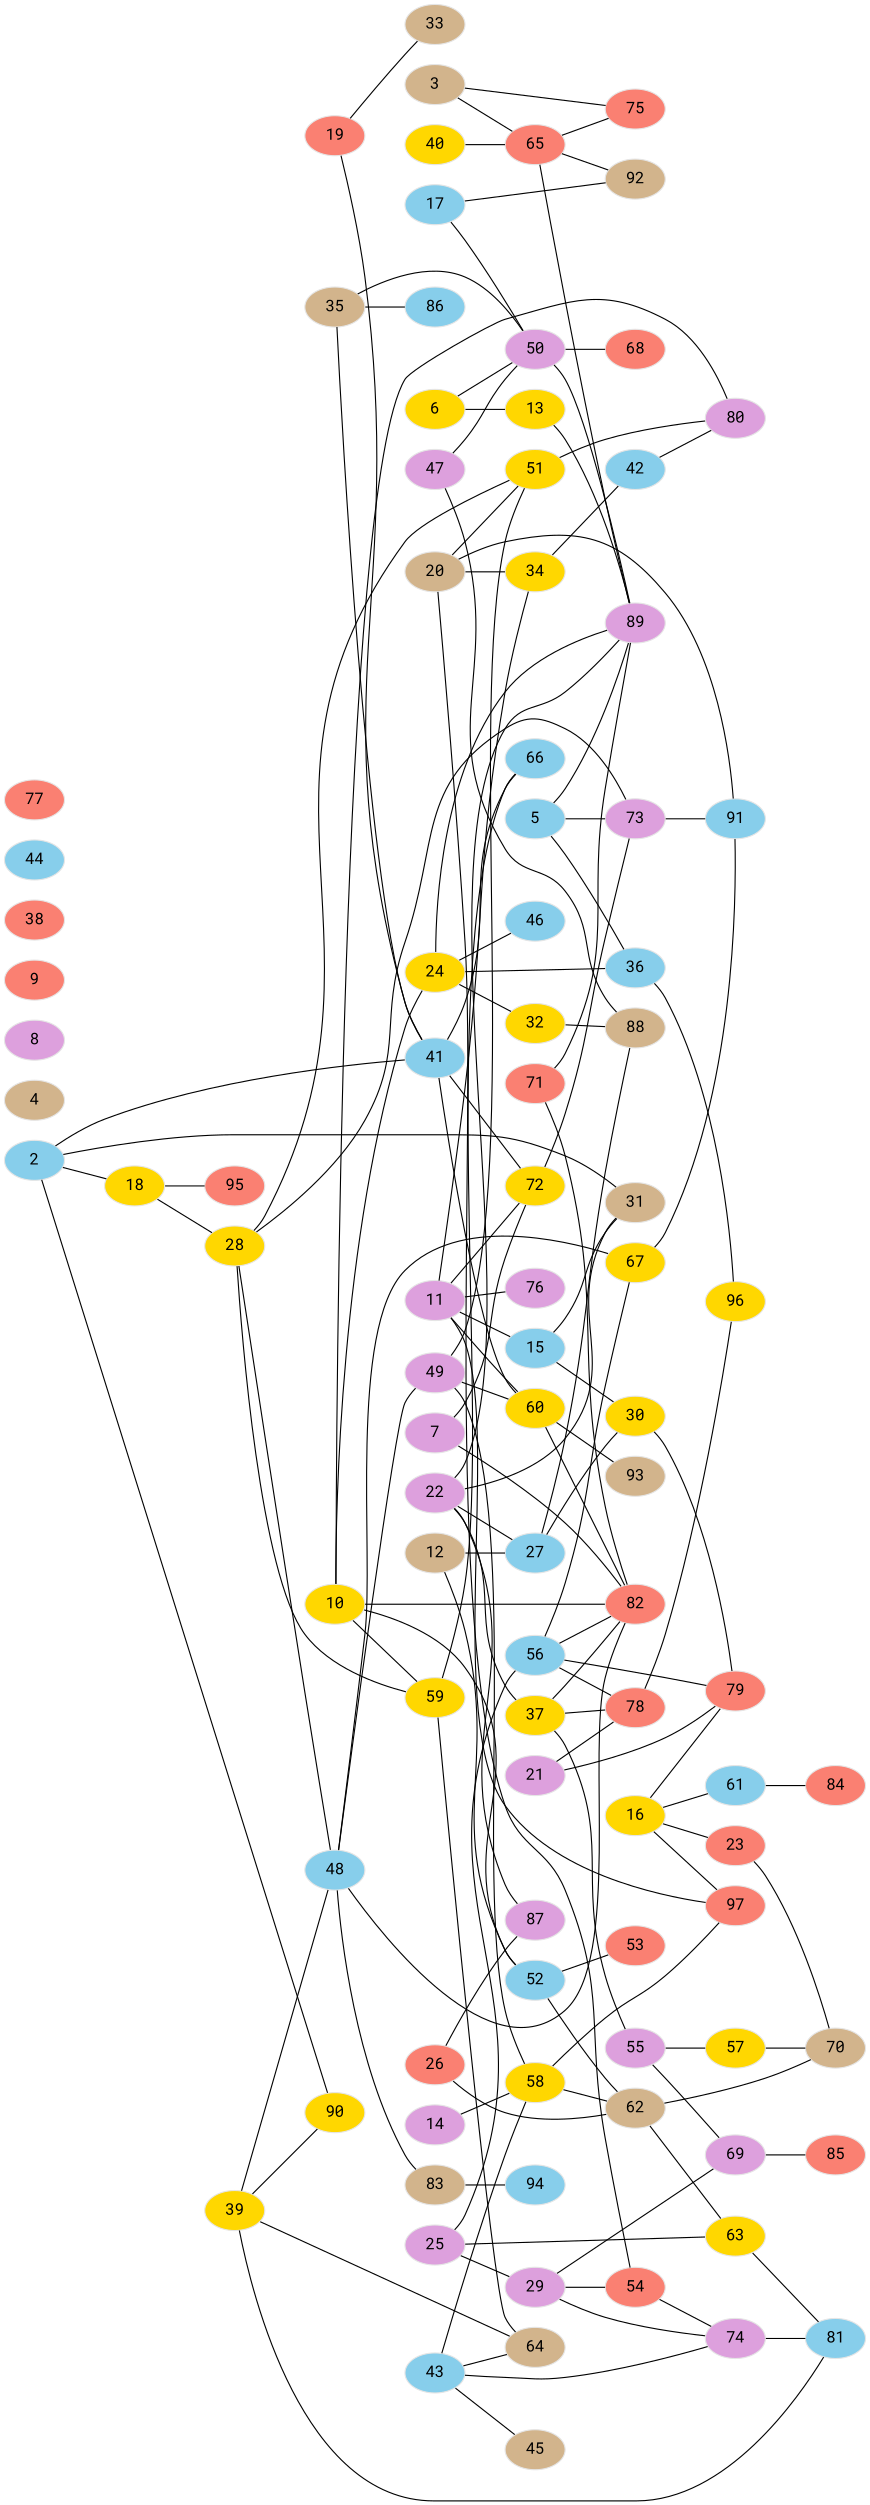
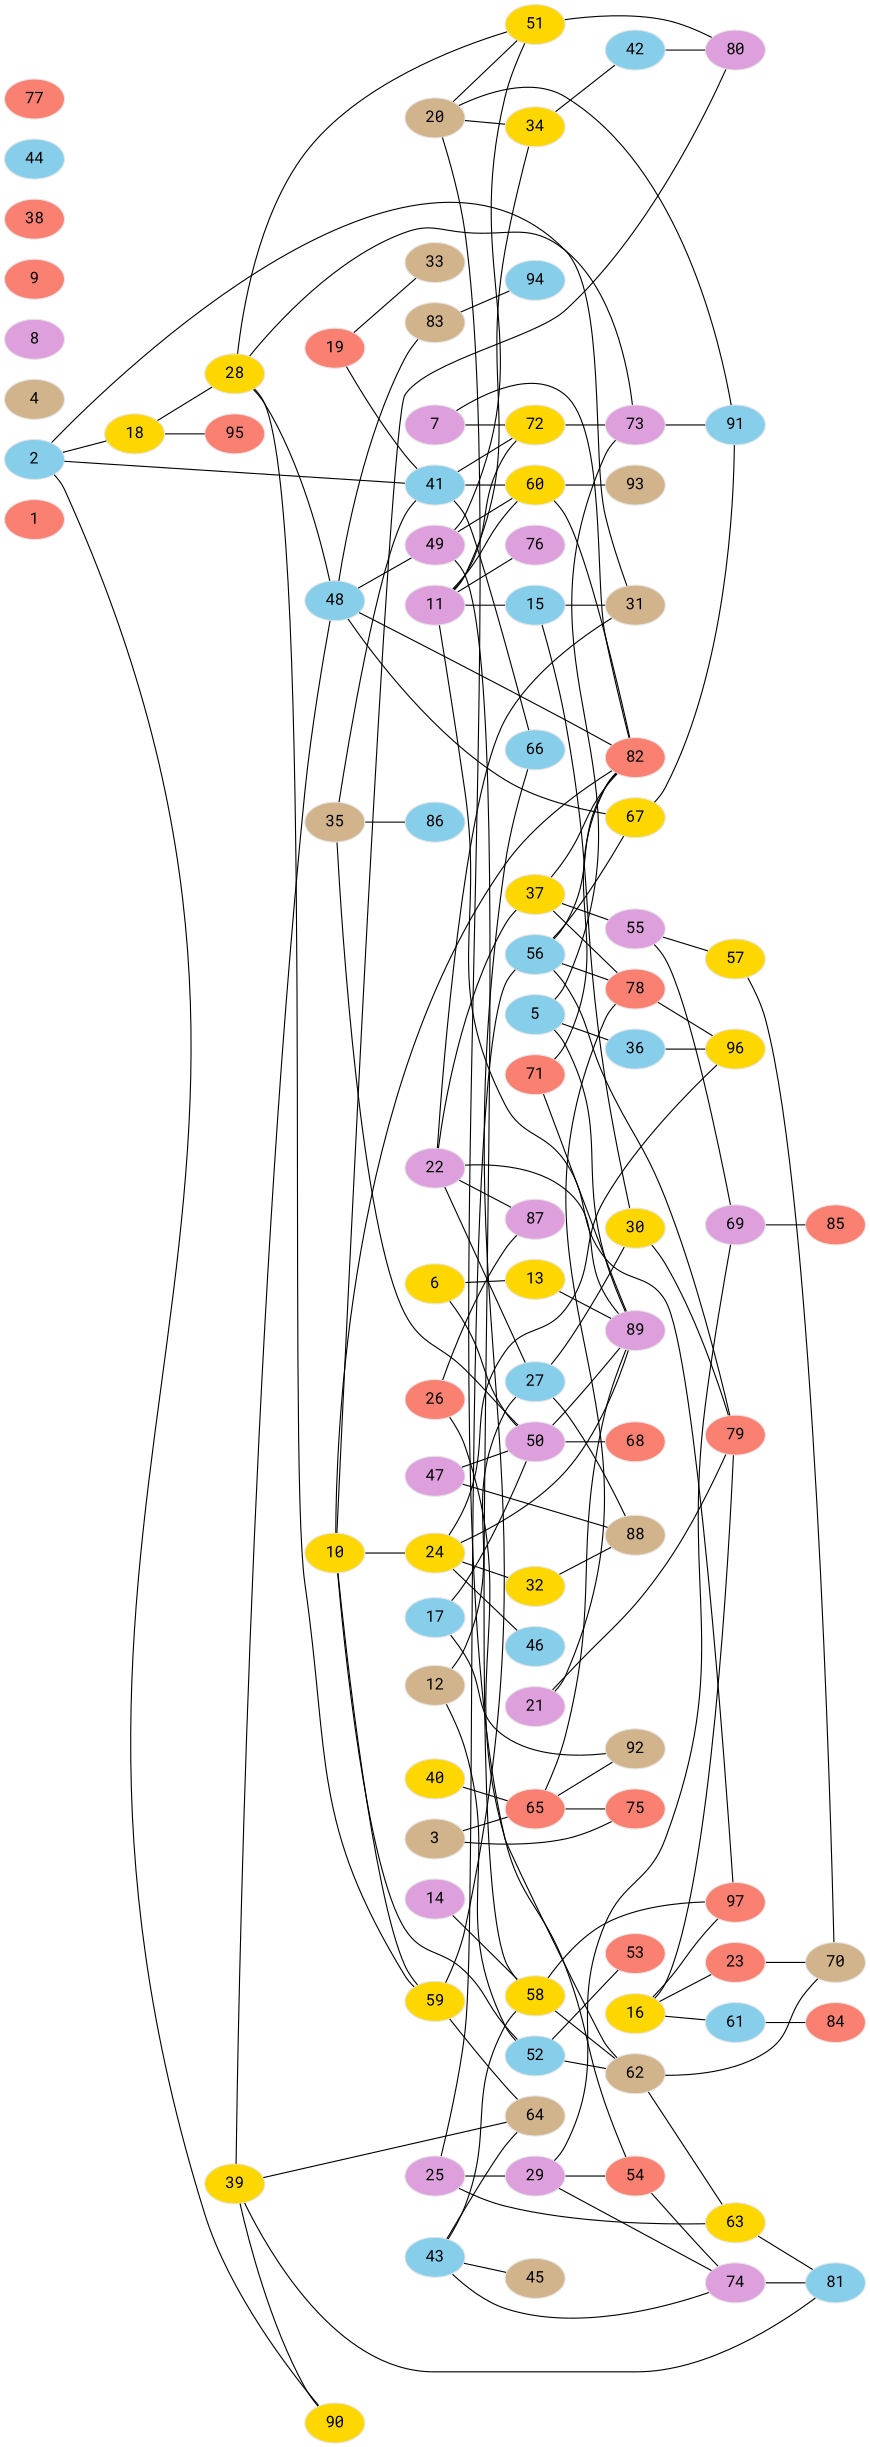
node "1": added
edge "36" -- "24": now "96" -- "24"
